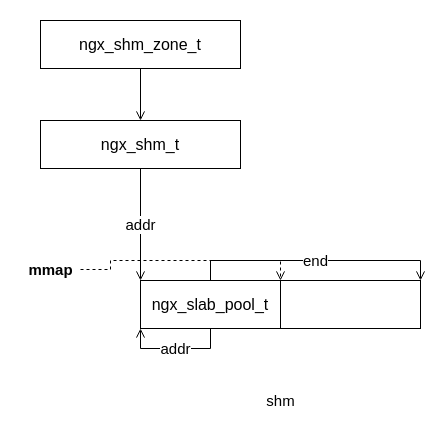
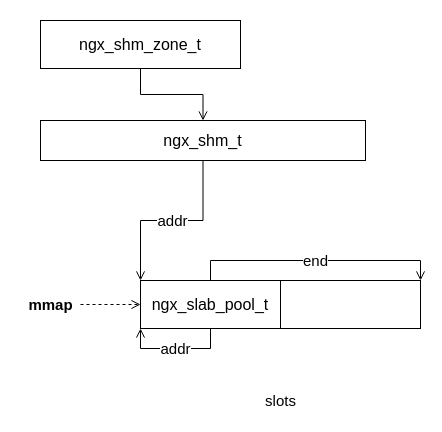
node "ngx_shm_t": size 200x48 -> 325x40
node "mmap": moved (51, 270) -> (51, 305)
node "shm": label "shm" -> "slots"
